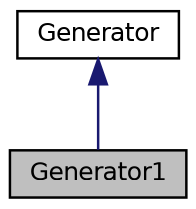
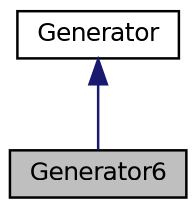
node "Generator1": label "Generator1" -> "Generator6"
